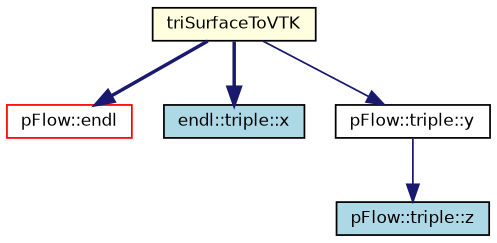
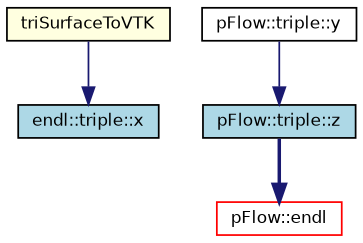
edge "triSurfaceToVTK" -> "endl::triple::x": style bold -> solid
edge "triSurfaceToVTK" -> "pFlow::endl": now "pFlow::triple::z" -> "pFlow::endl"
edge "triSurfaceToVTK" -> "pFlow::triple::y": removed
